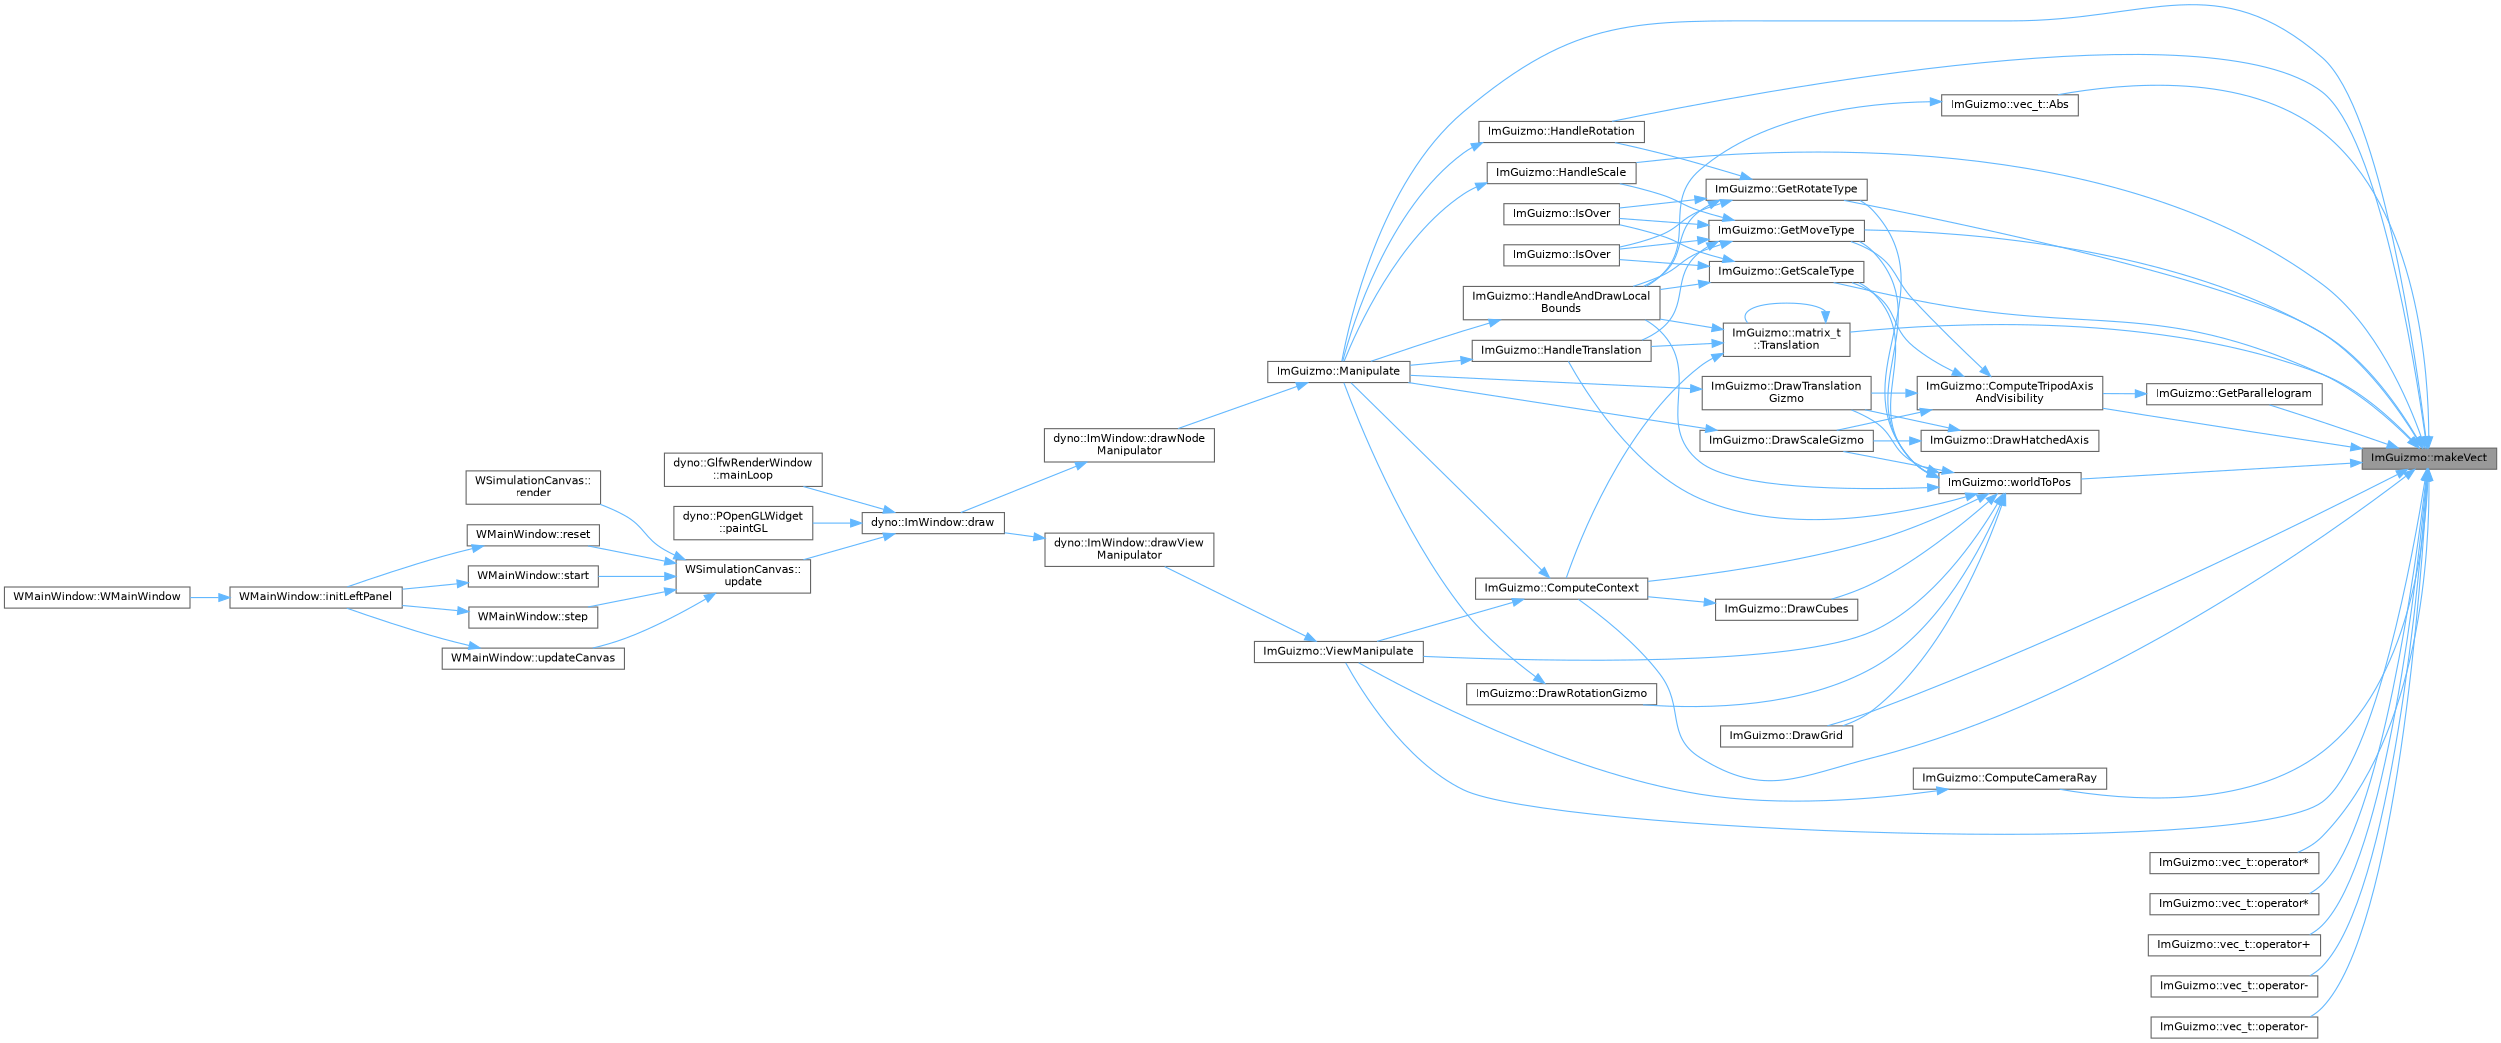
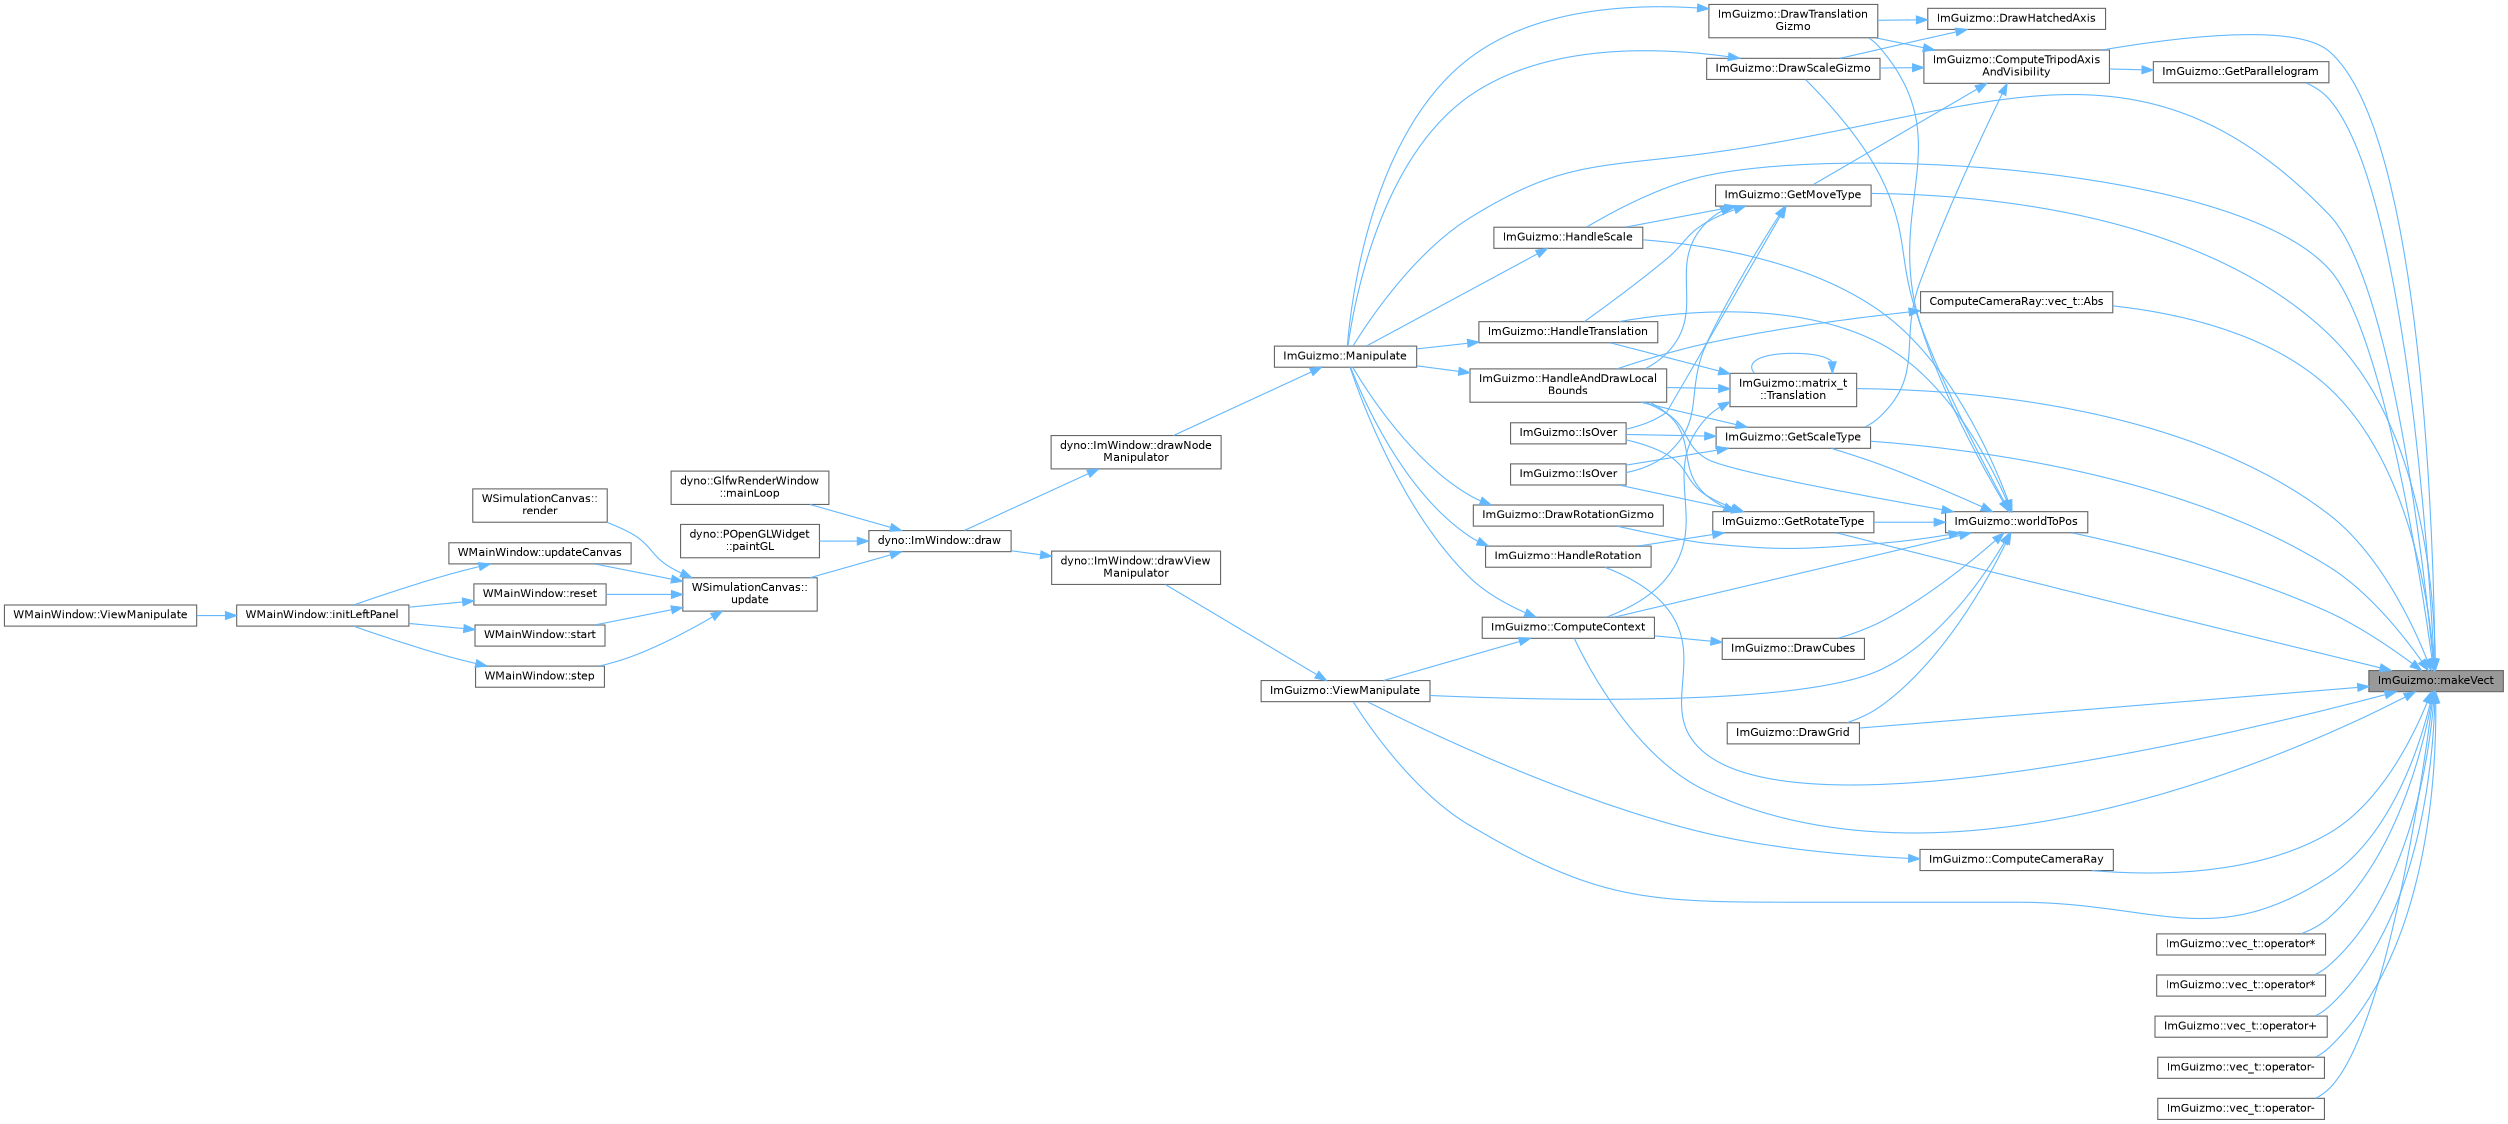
node "ImGuizmo::vec_t::Abs": label "ImGuizmo::vec_t::Abs" -> "ComputeCameraRay::vec_t::Abs"
edge "ImGuizmo::GetMoveType" -> "ImGuizmo::worldToPos": now "ImGuizmo::HandleScale" -> "ImGuizmo::worldToPos"
node "WMainWindow::WMainWindow": label "WMainWindow::WMainWindow" -> "WMainWindow::ViewManipulate"
